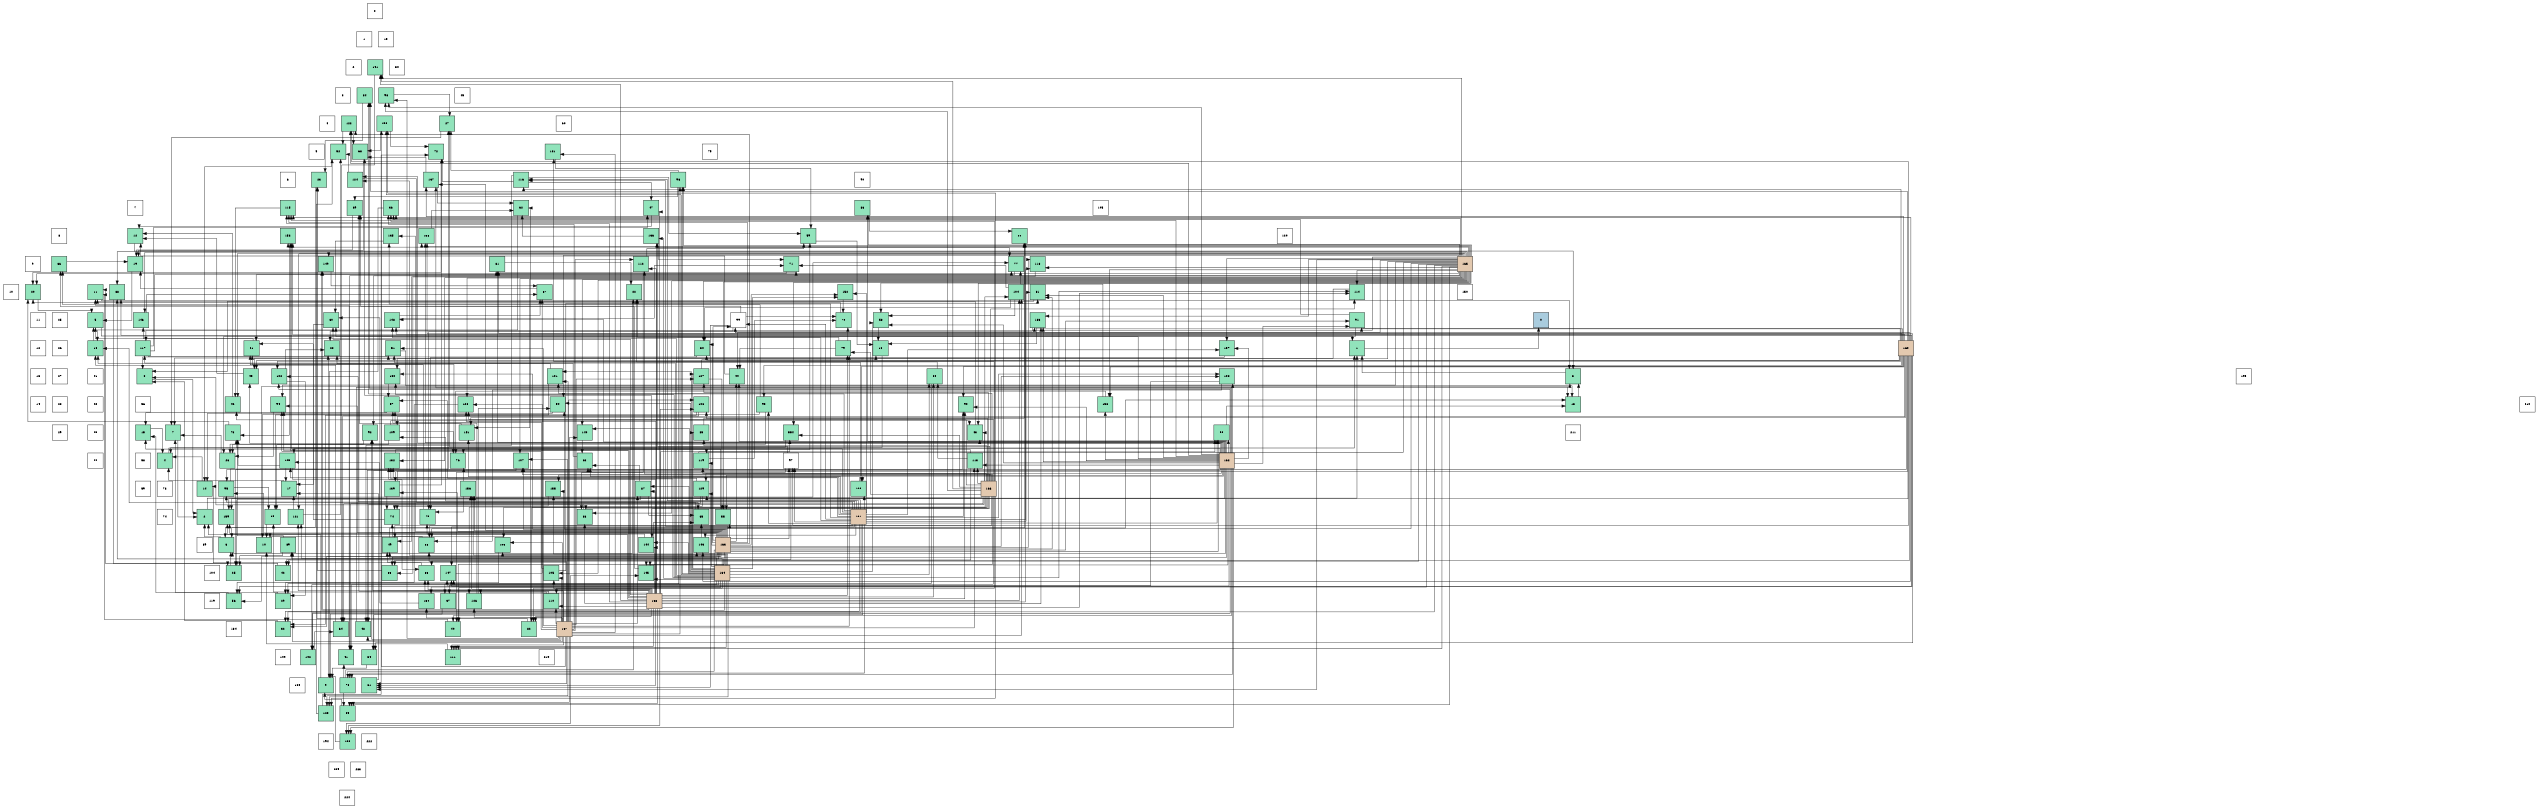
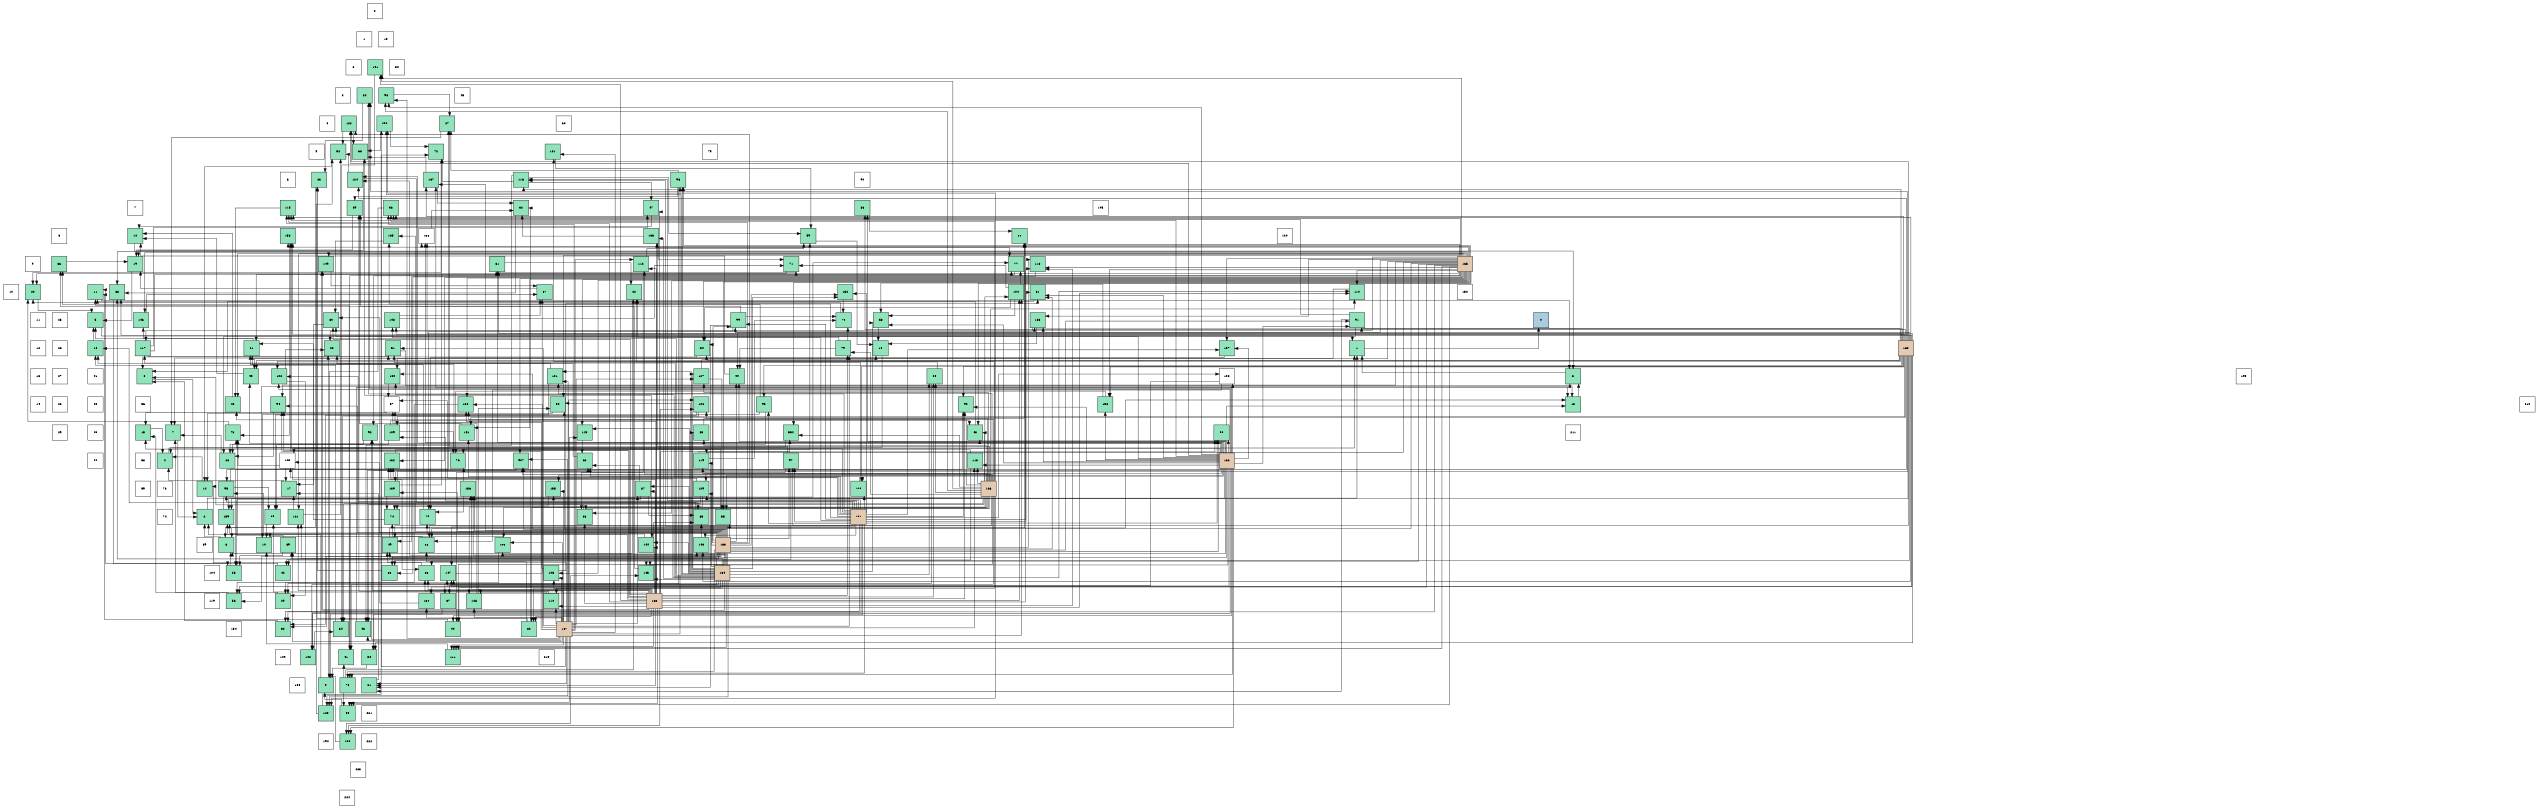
edge "160" -> "124": added
node "138": fillcolor #91e3bb -> #ffffff
edge "165" -> "86": now "160" -> "86"
node "99": fillcolor #ffffff -> #91e3bb
edge "62" -> "18": now "62" -> "88"
node "108": fillcolor #91e3bb -> #ffffff
edge "162" -> "148": removed
node "57": fillcolor #91e3bb -> #ffffff
edge "113" -> "80": now "166" -> "80"
node "125": fillcolor #91e3bb -> #ffffff
node "107": label "107" -> "907"
node "97": fillcolor #ffffff -> #91e3bb
edge "163" -> "108": removed
edge "167" -> "38": now "82" -> "38"
edge "168" -> "133": now "168" -> "118"
edge "165" -> "61": now "91" -> "61"
node "221": added
node "209": removed
